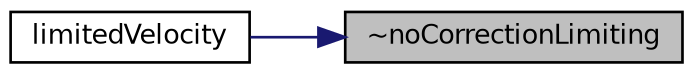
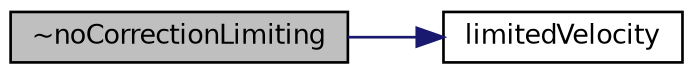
edge "limitedVelocity" -> "~noCorrectionLimiting": reversed
